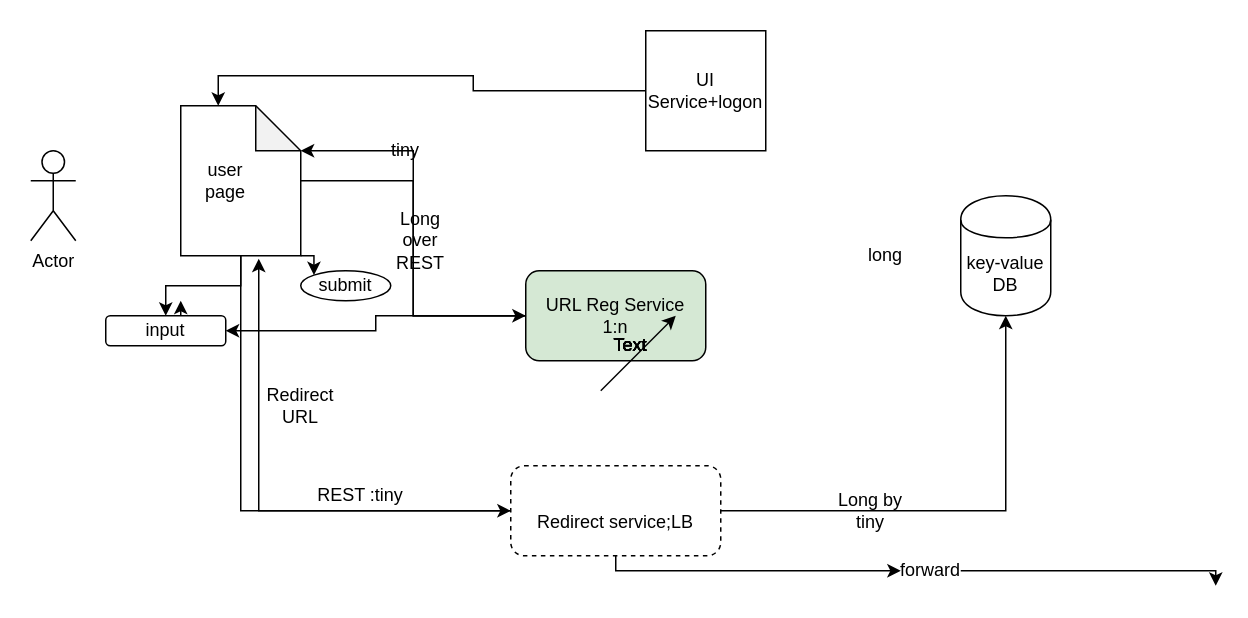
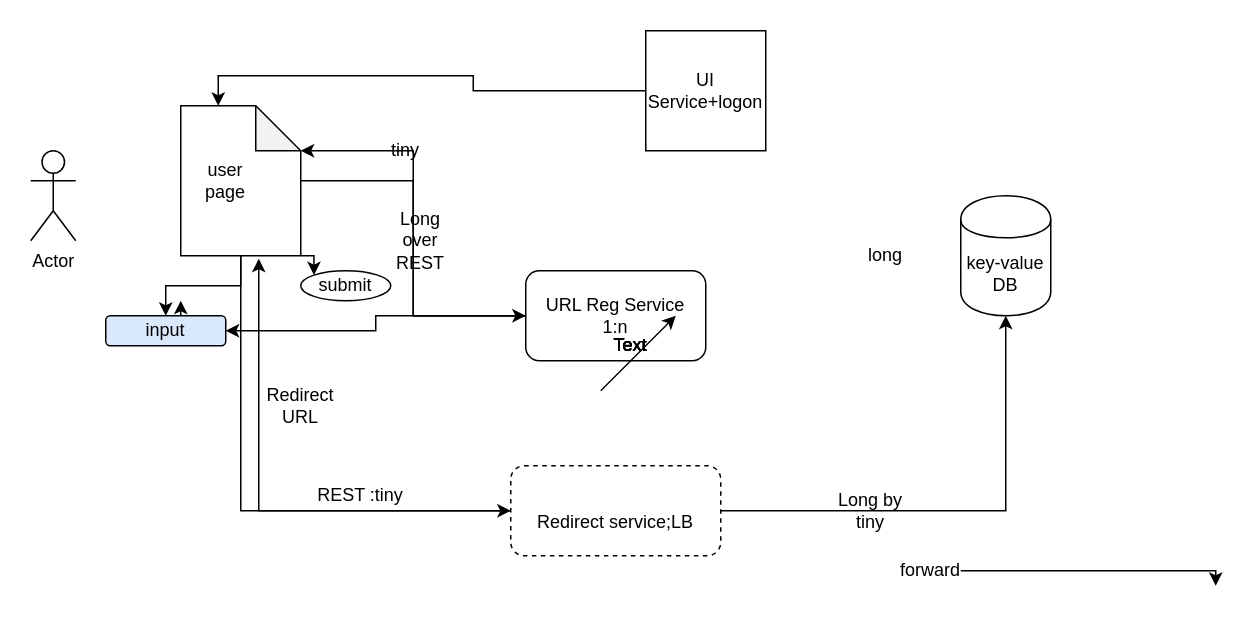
node "URL Reg Service 1:n": fillcolor #d5e8d4 -> #ffffff
node "input": fillcolor #ffffff -> #dae8fc
edge "Redirect service;LB" -> "forward": removed
